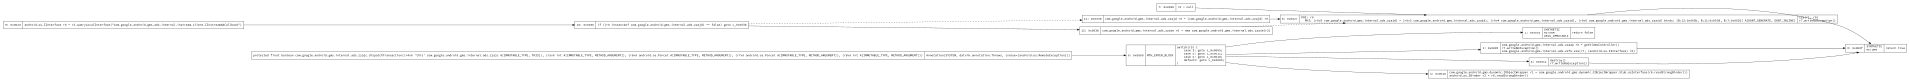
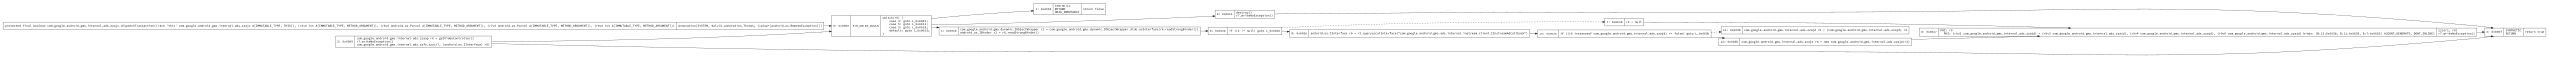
edge "11: 0x0038" -> "8: 0x0027": removed
edge "12: 0x003b" -> "8: 0x0027": style dashed -> solid
node "6: 0x0024": added
edge "0: 0x0000" -> "2: 0x0005": reversed
